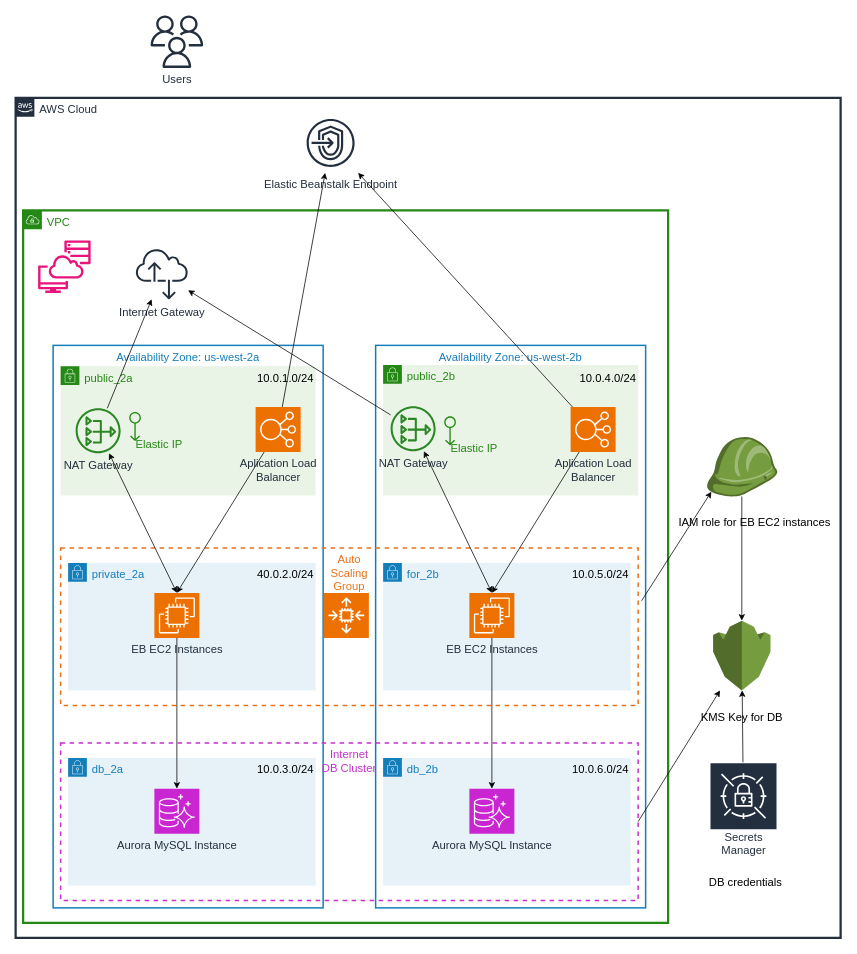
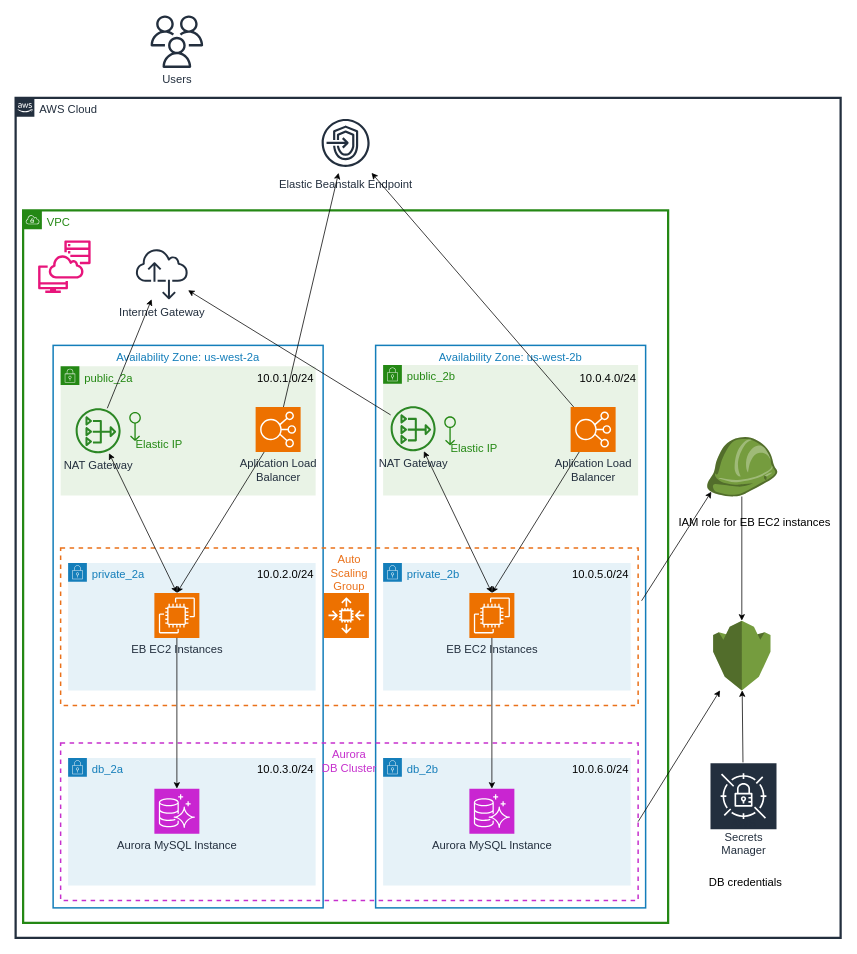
node "Elastic Beanstalk Endpoint": moved (330, 143) -> (345, 143)
node "40.0.2.0/24": label "40.0.2.0/24" -> "10.0.2.0/24"
node "for_2b": label "for_2b" -> "private_2b"
node "KMS Key for DB": removed
node "Internet DB Cluster": label "Internet DB Cluster" -> "Aurora DB Cluster"
